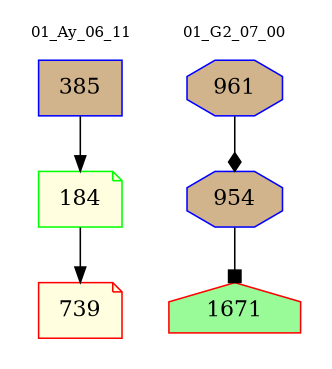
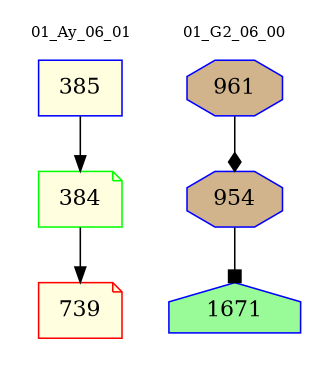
cluster "01_Ay_06_11": label "01_Ay_06_11" -> "01_Ay_06_01"
cluster "01_G2_07_00": label "01_G2_07_00" -> "01_G2_06_00"
node "385": fillcolor tan -> lightyellow
node "184": label "184" -> "384"
node "1671": color red -> blue
